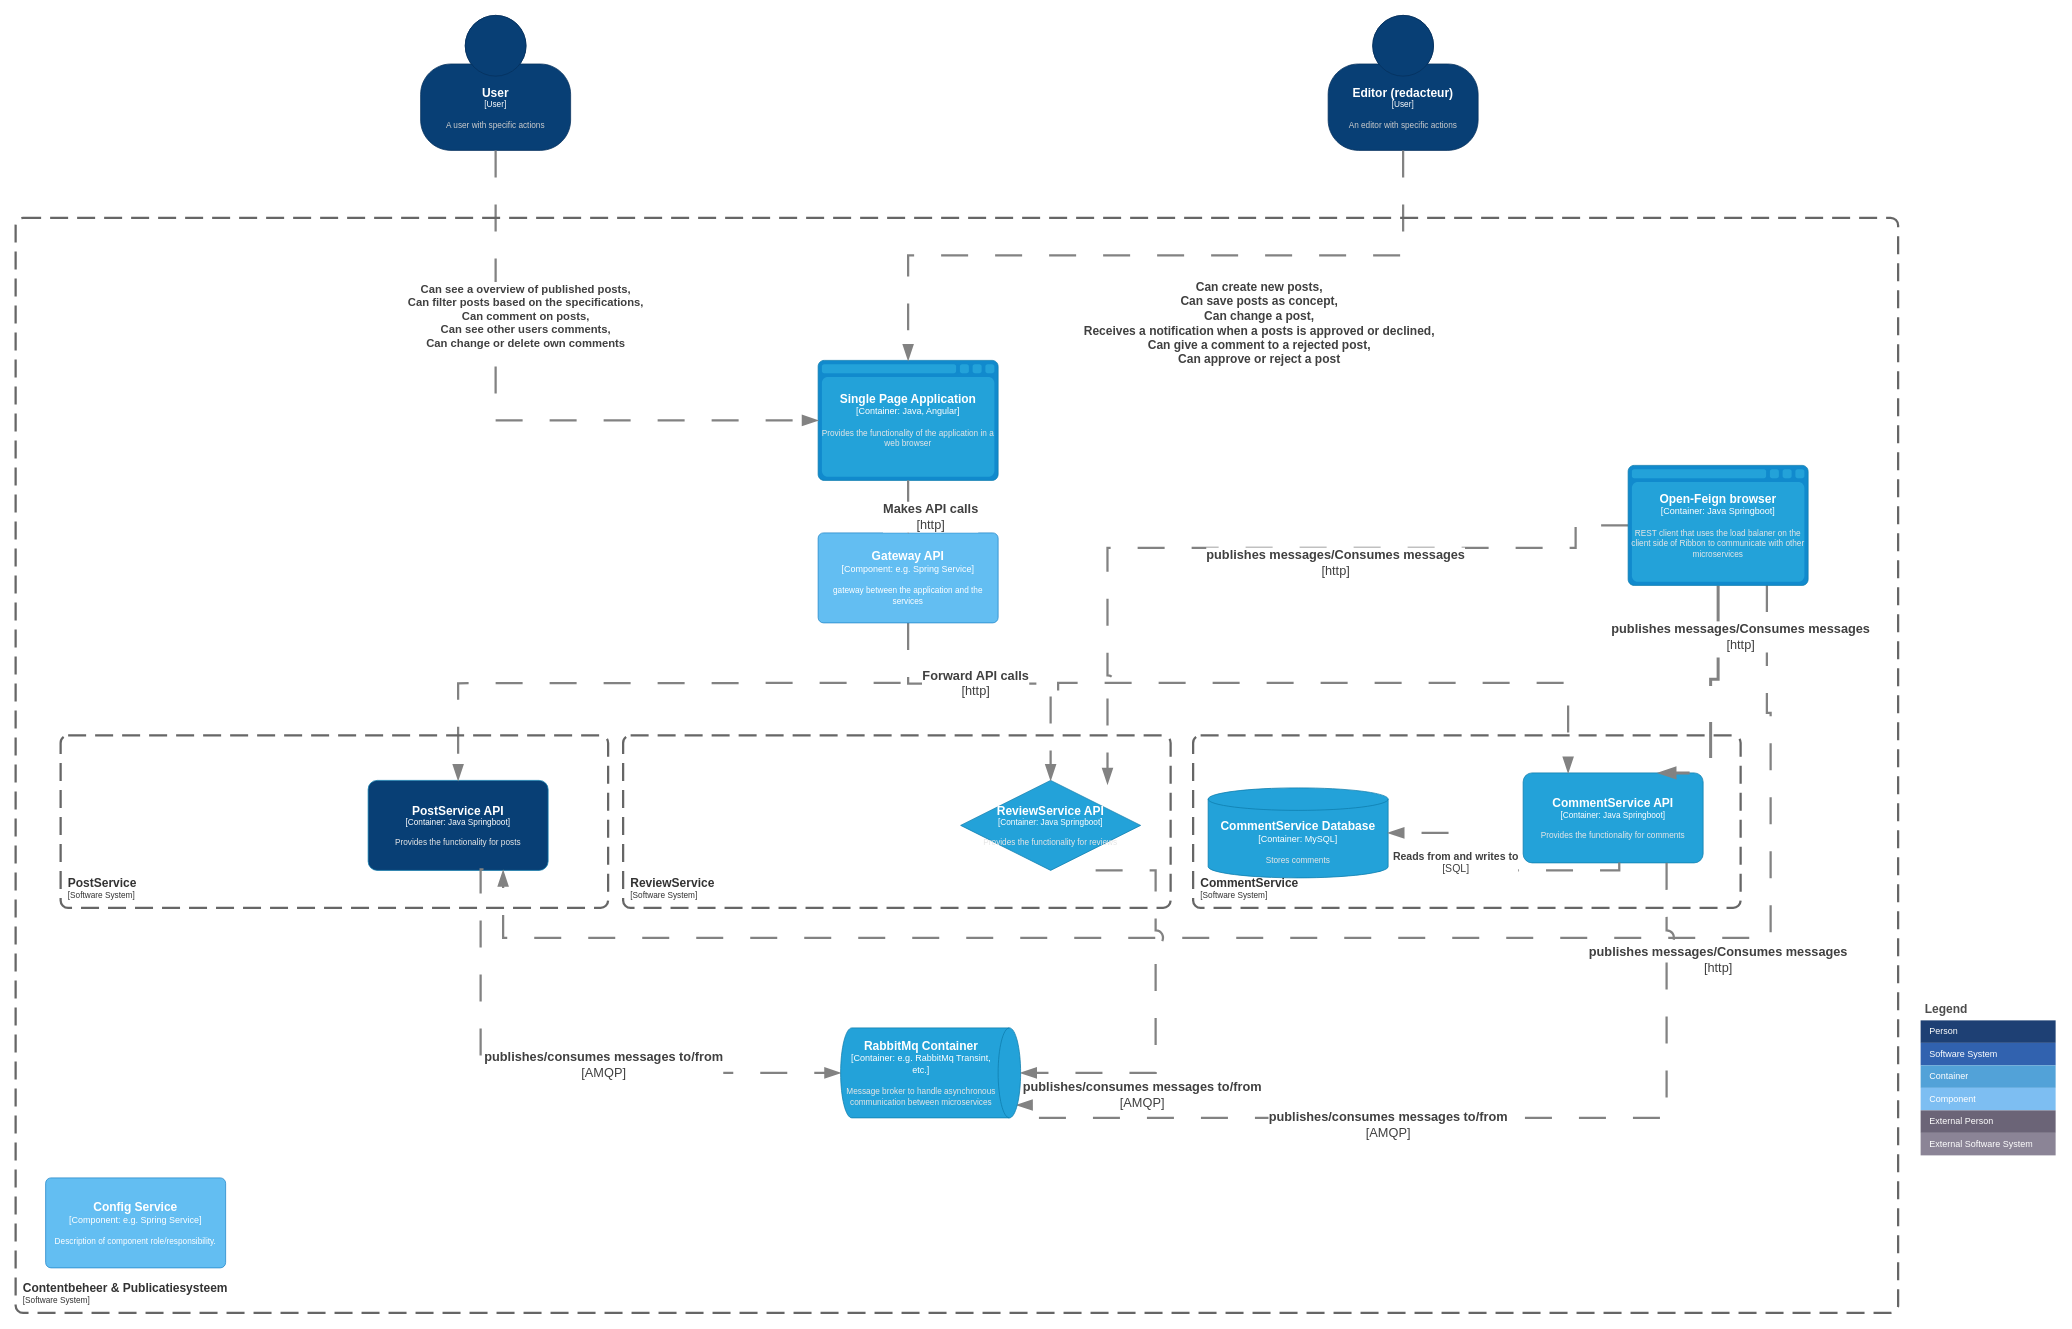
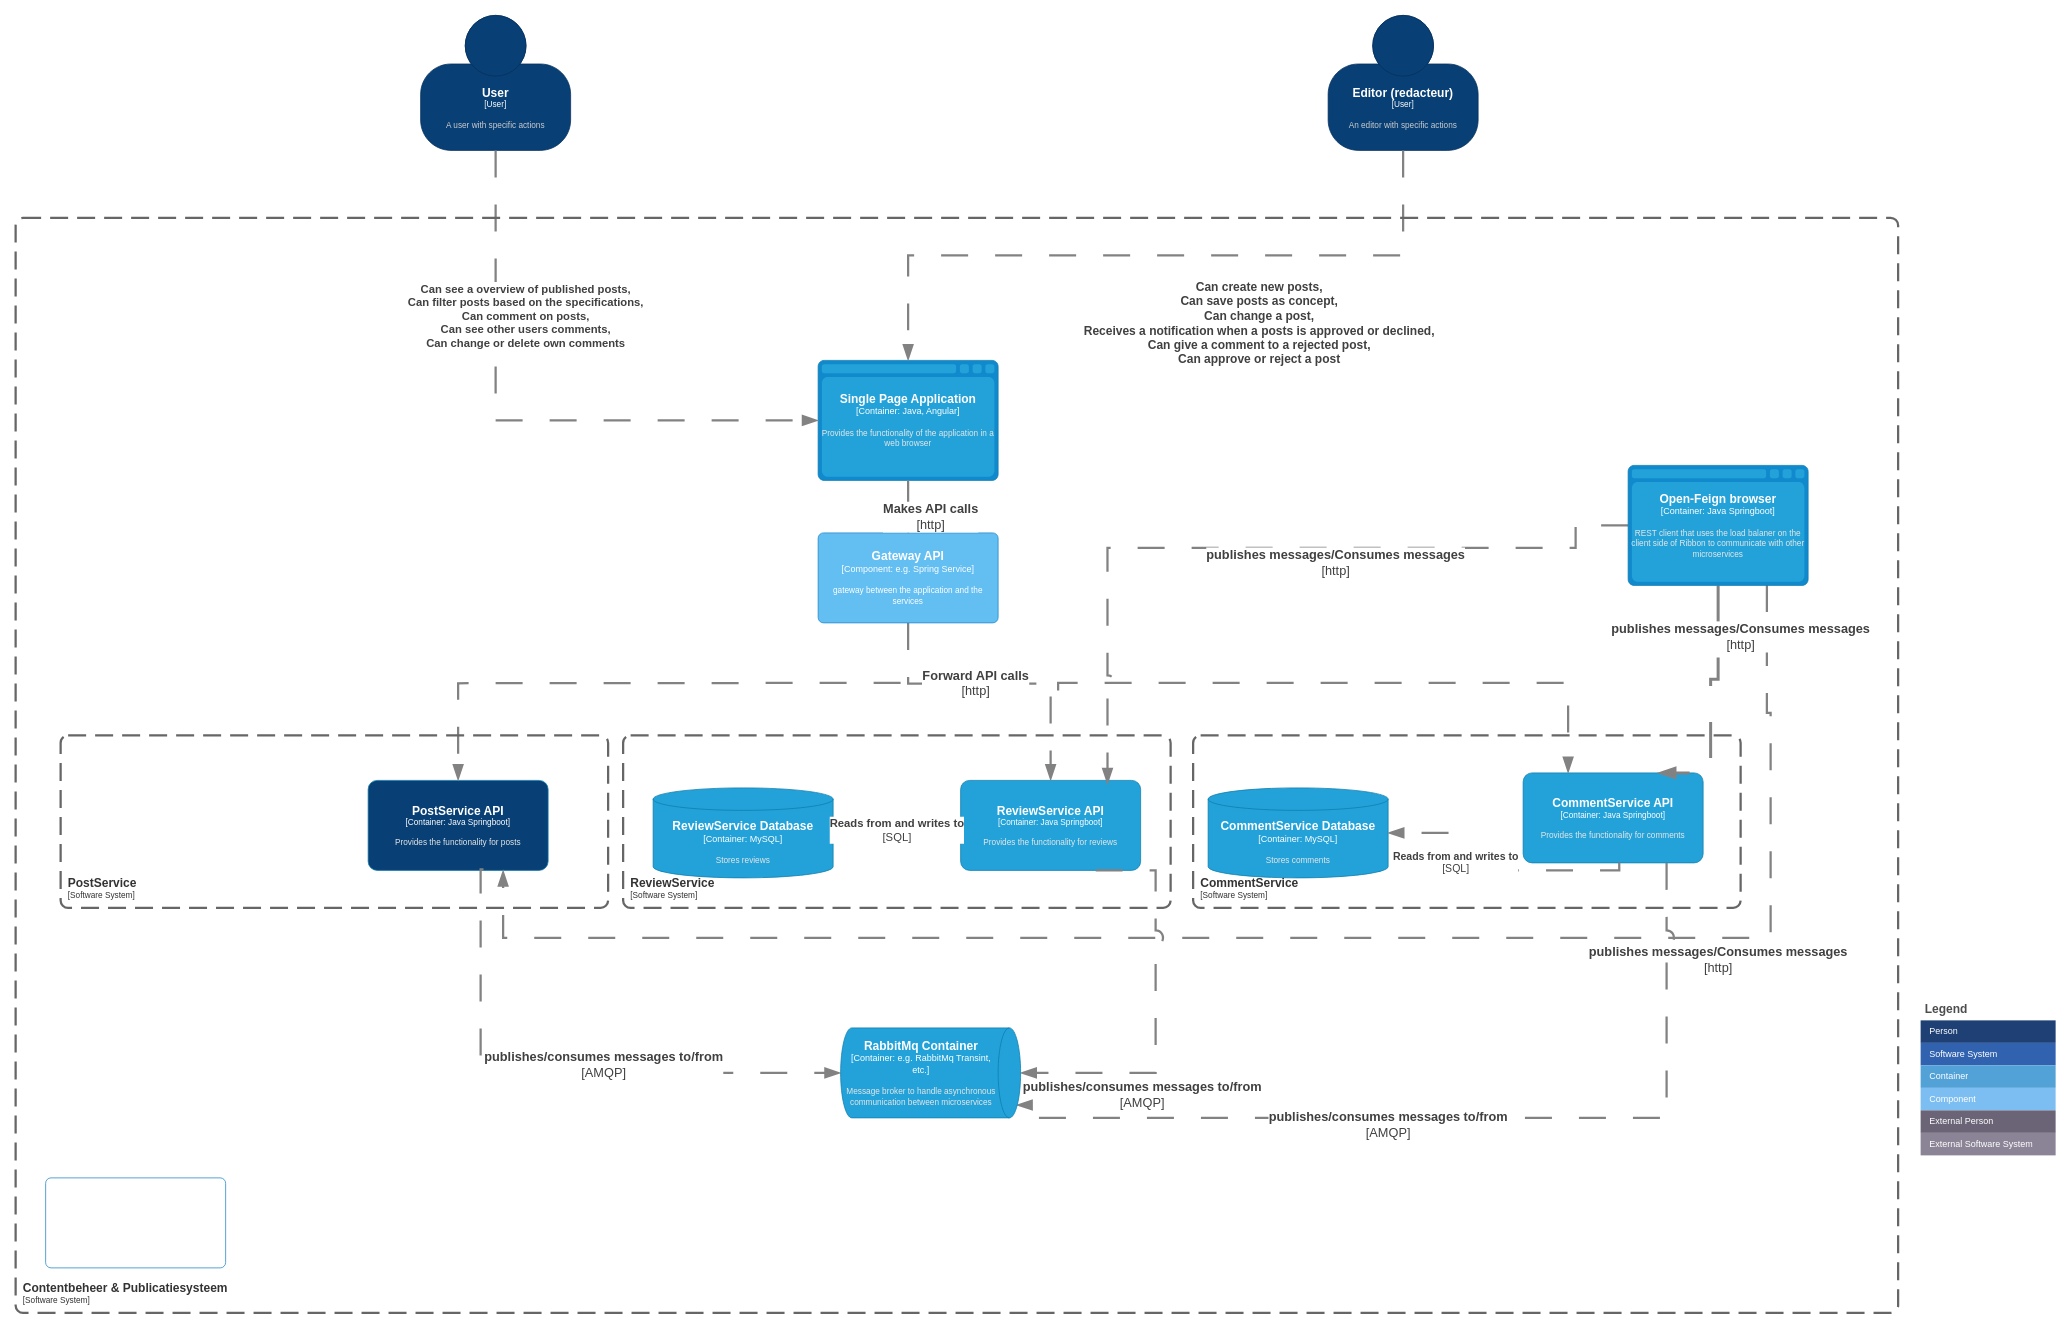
edge "ReviewService API [Container: Java Springboot] Provides the functionality for reviews" -> "ReviewService Database [Container: MySQL] Stores reviews": added, label "Reads from and writes to [SQL]"
node "ReviewService API [Container: Java Springboot] Provides the functionality for reviews": shape diamond -> rounded rectangle
node "ReviewService Database [Container: MySQL] Stores reviews": added
node "Config Service [Component: e.g. Spring Service] Description of component role/responsibility.": fillcolor #63bef2 -> #ffffff
